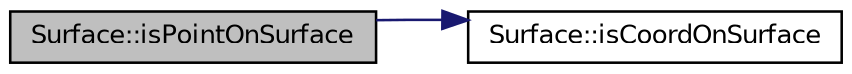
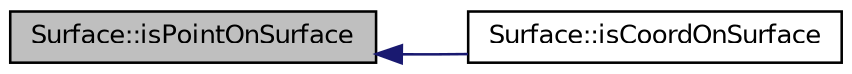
edge "Surface::isPointOnSurface" -> "Surface::isCoordOnSurface": reversed
